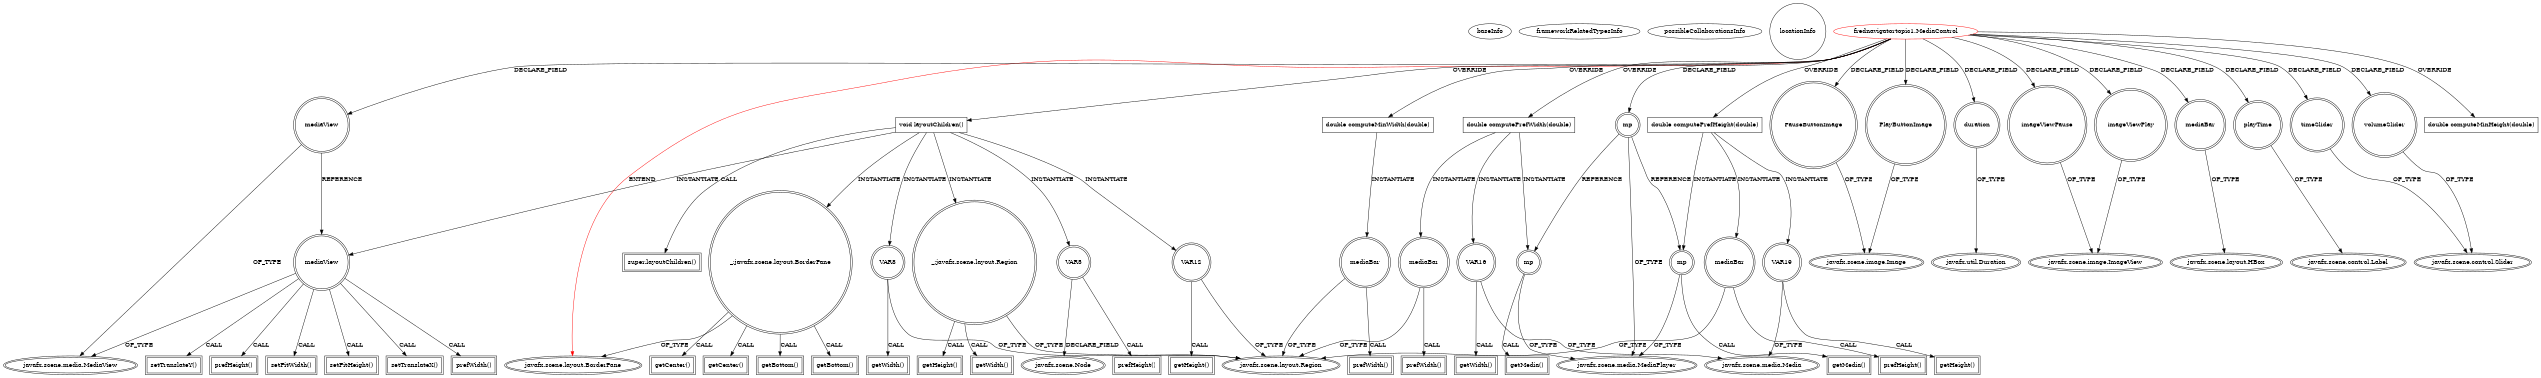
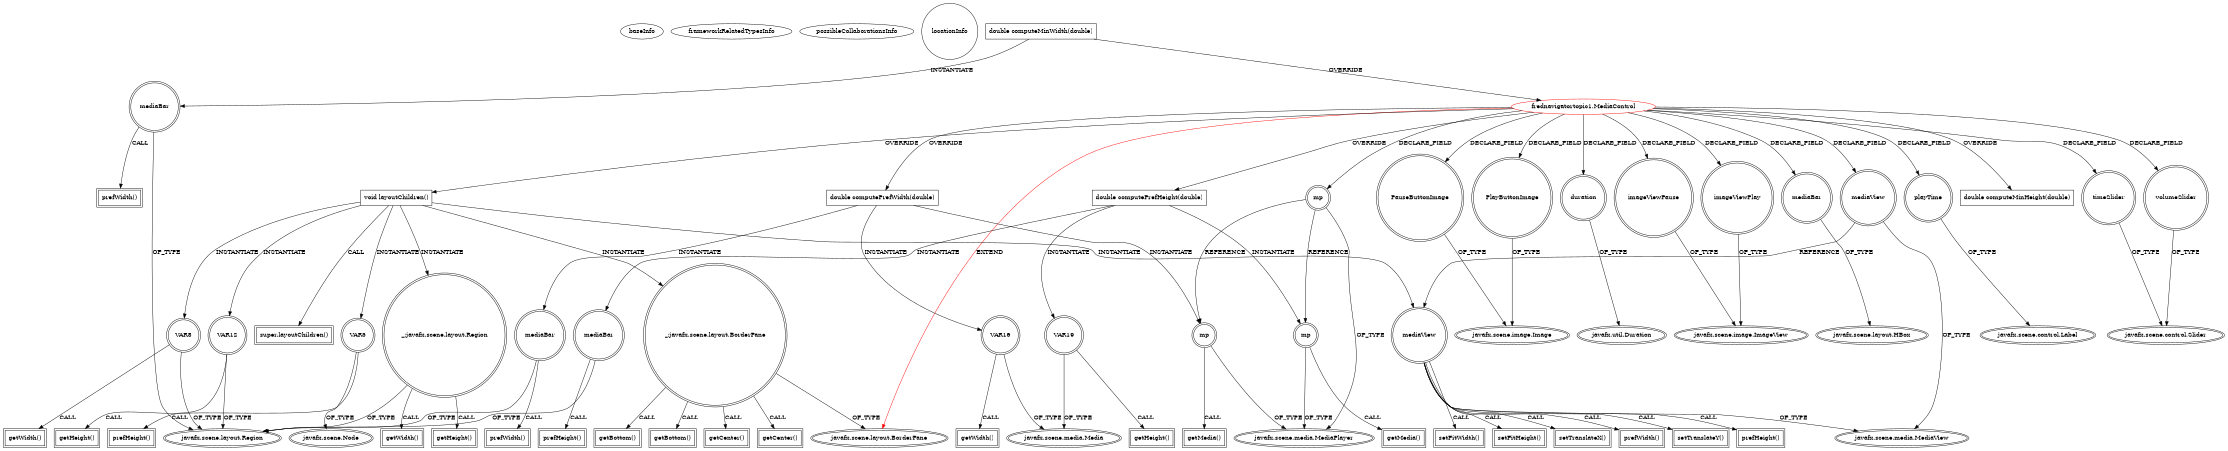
edge "frednavigatortopic1.MediaControl" -> "double computeMinWidth(double)": reversed
edge "VAR5" -> "javafx.scene.Node": label "DECLARE_FIELD" -> "OF_TYPE"
